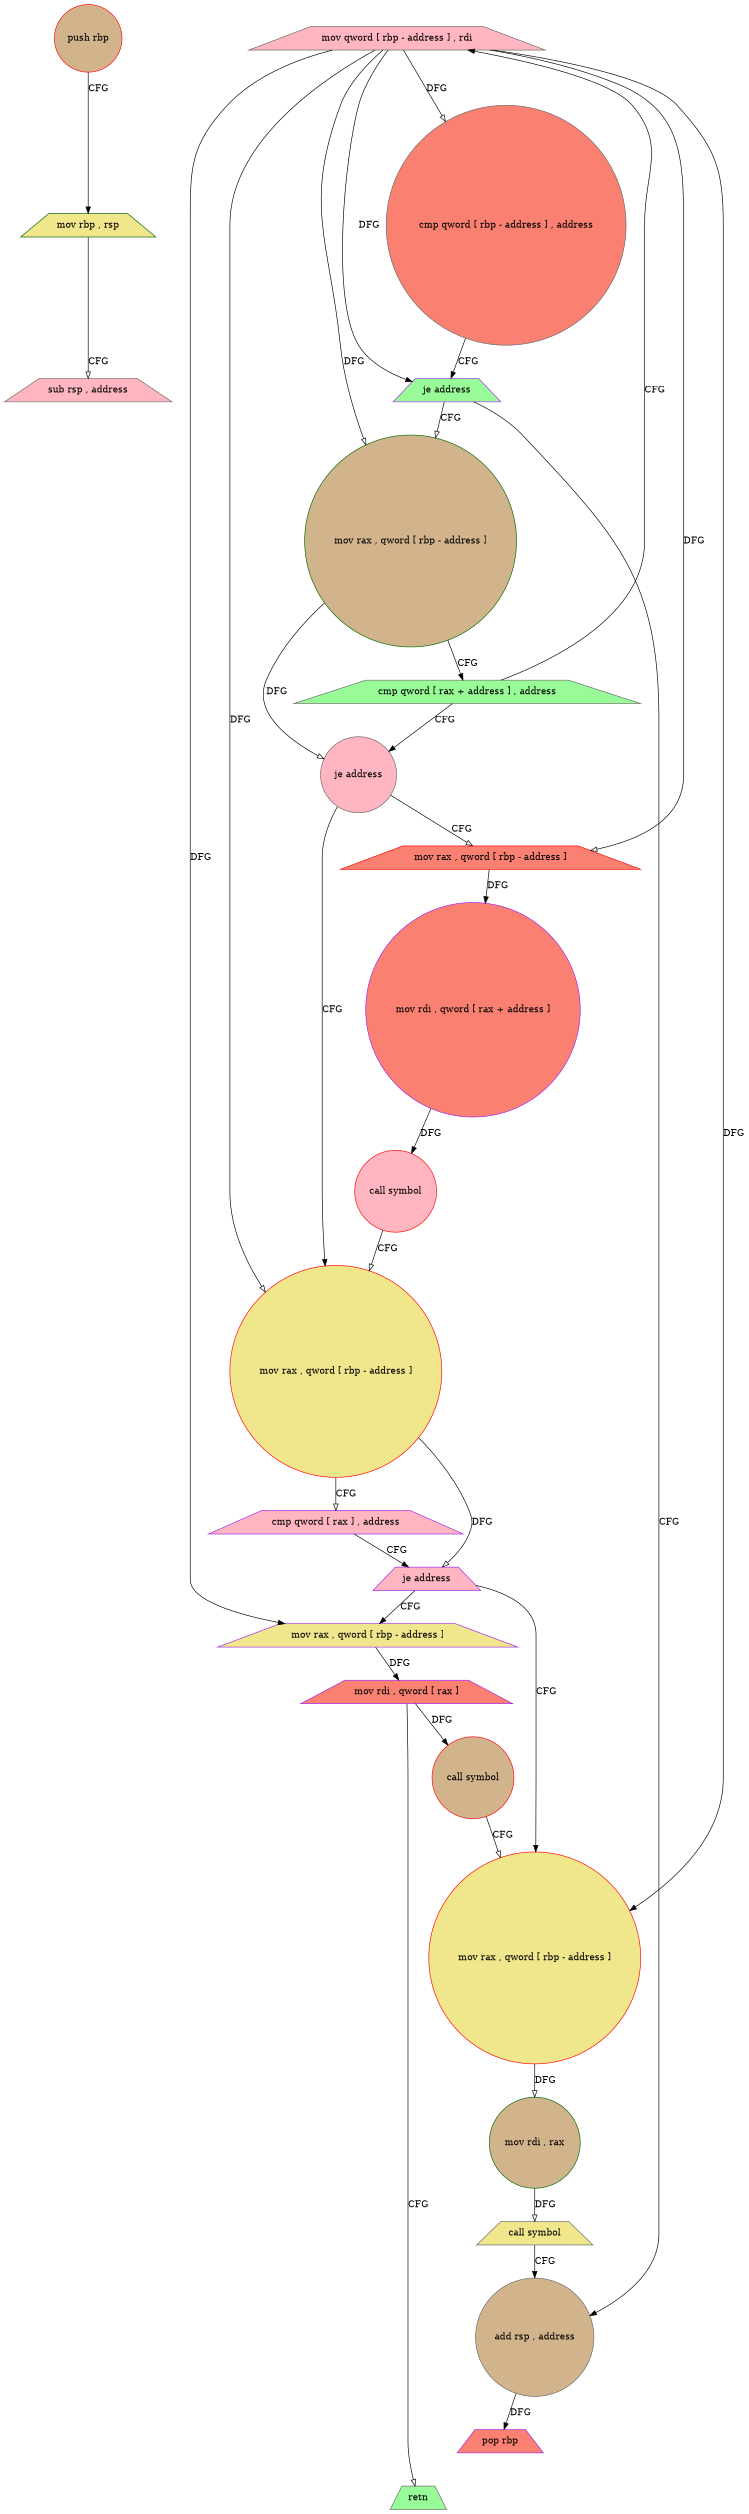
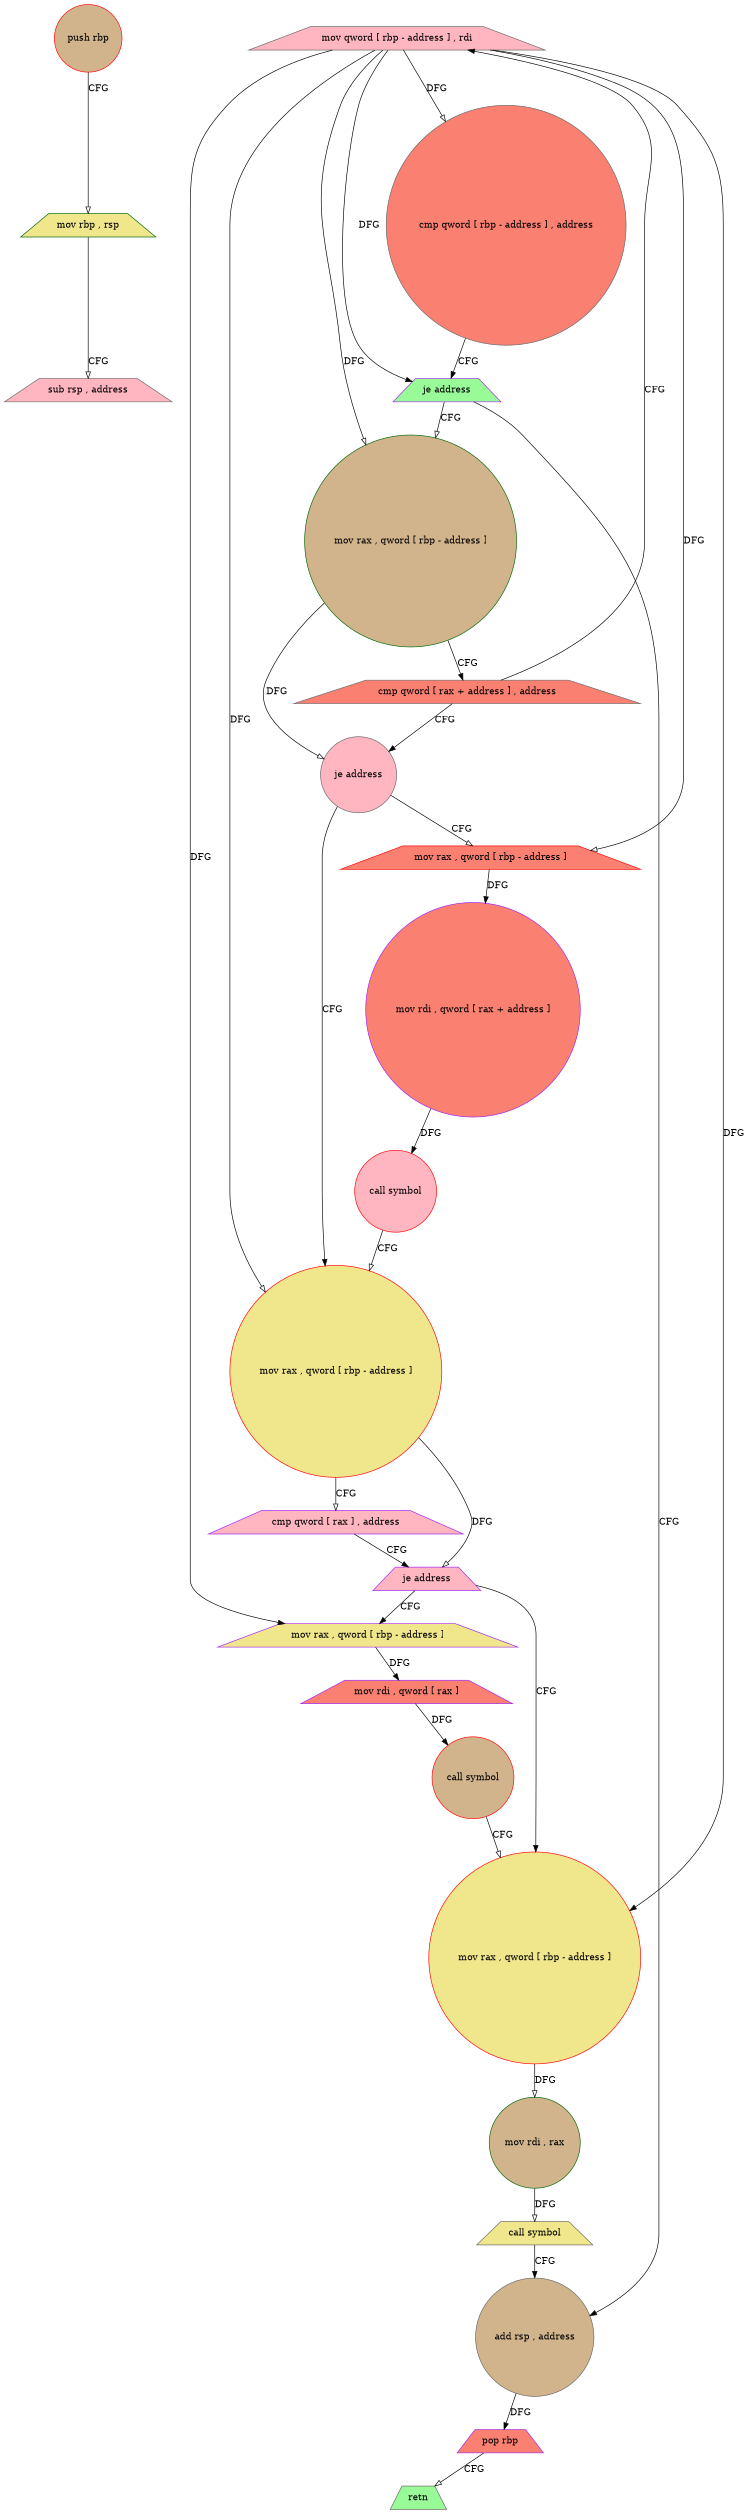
edge "push rbp" -> "mov rbp , rsp": arrowhead normal -> onormal
node "cmp qword [ rax + address ] , address": fillcolor palegreen -> salmon
edge "mov rdi , qword [ rax ]" -> "retn": now "pop rbp" -> "retn"
